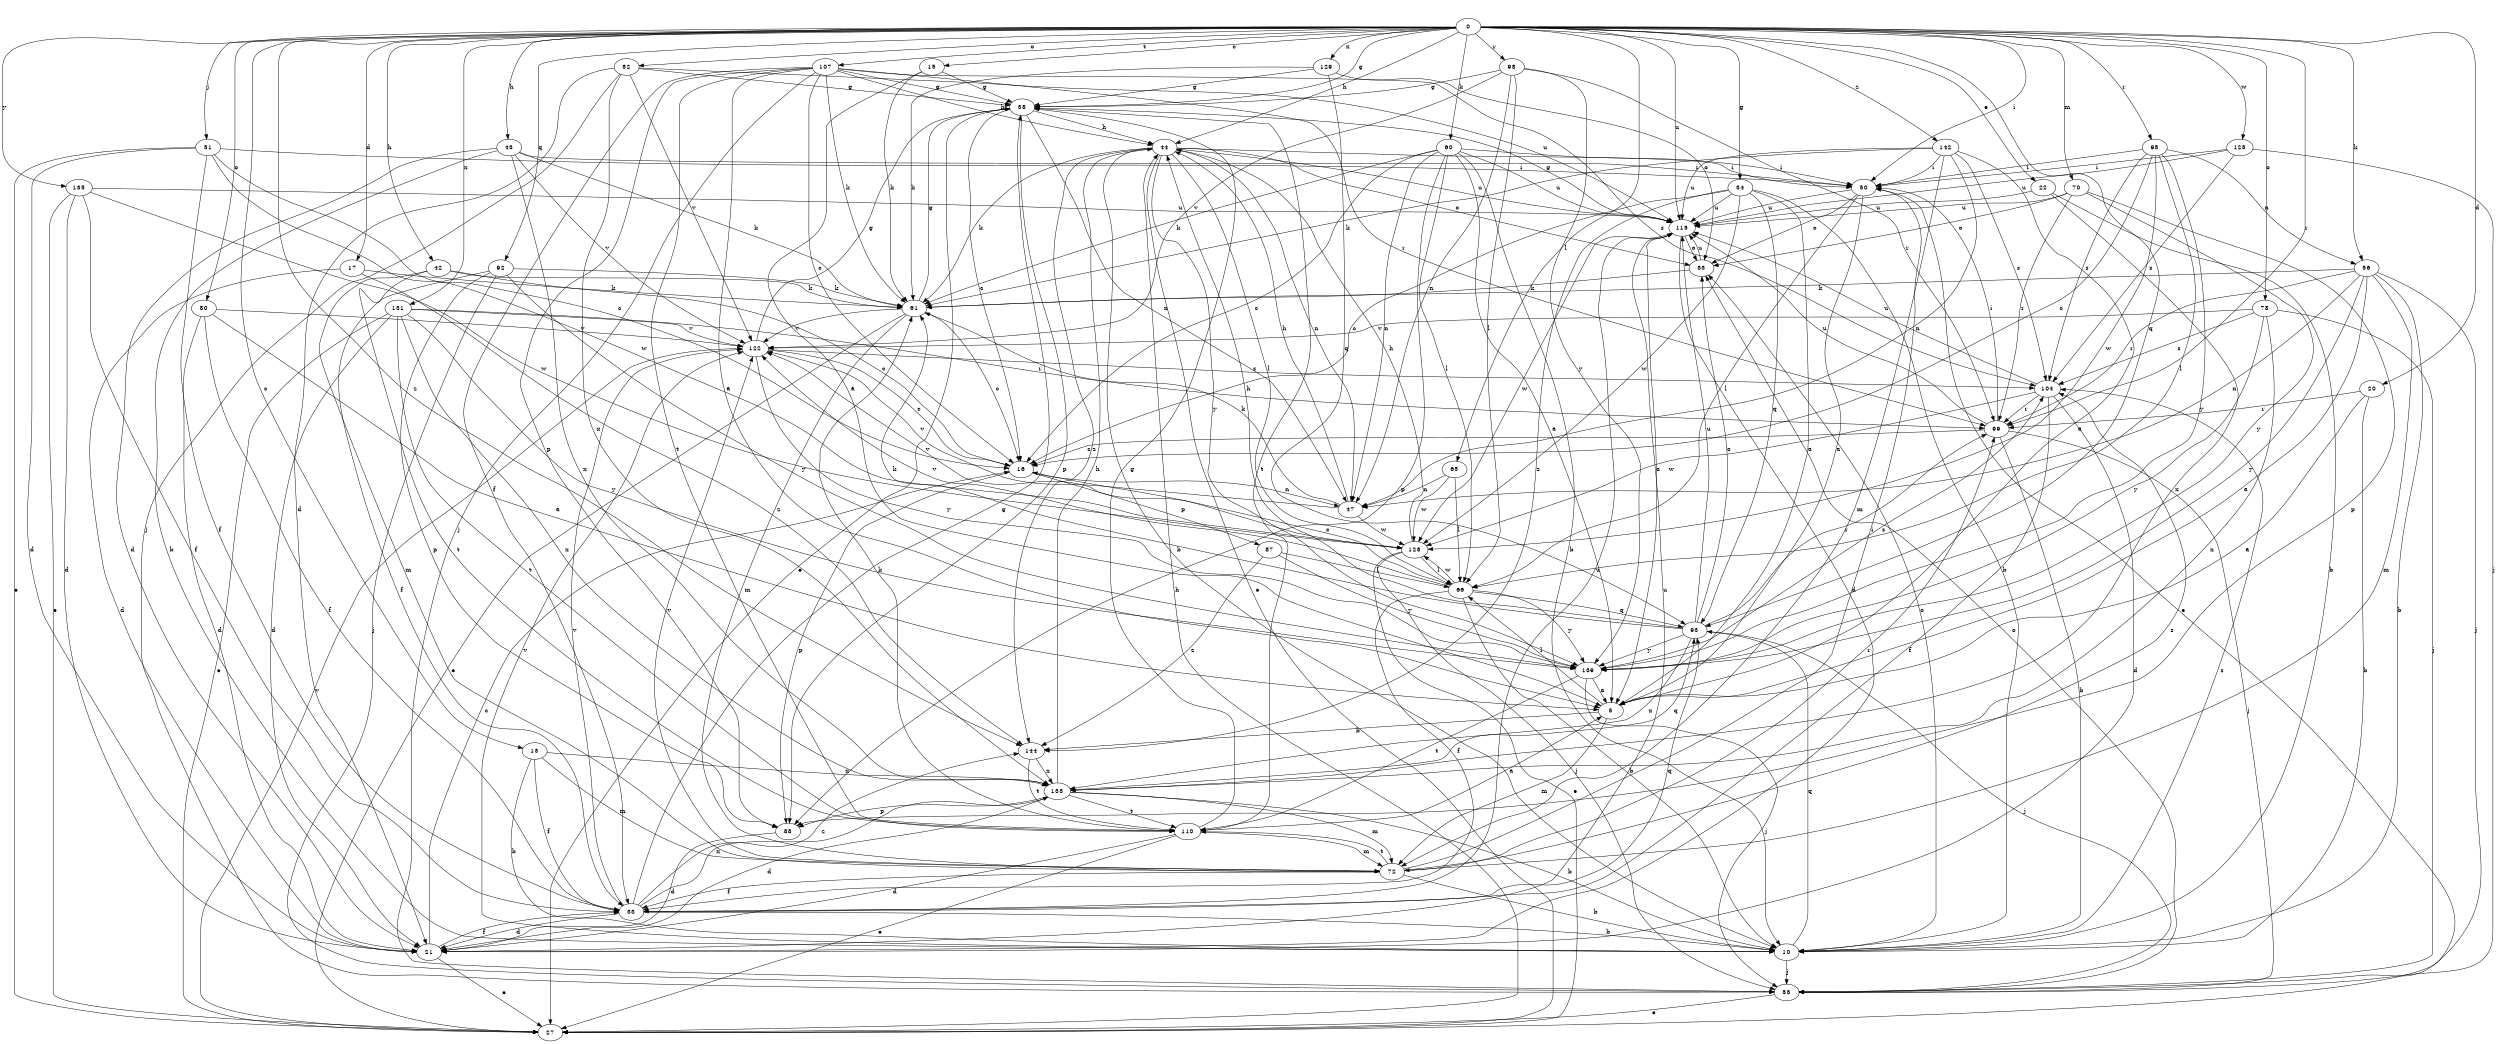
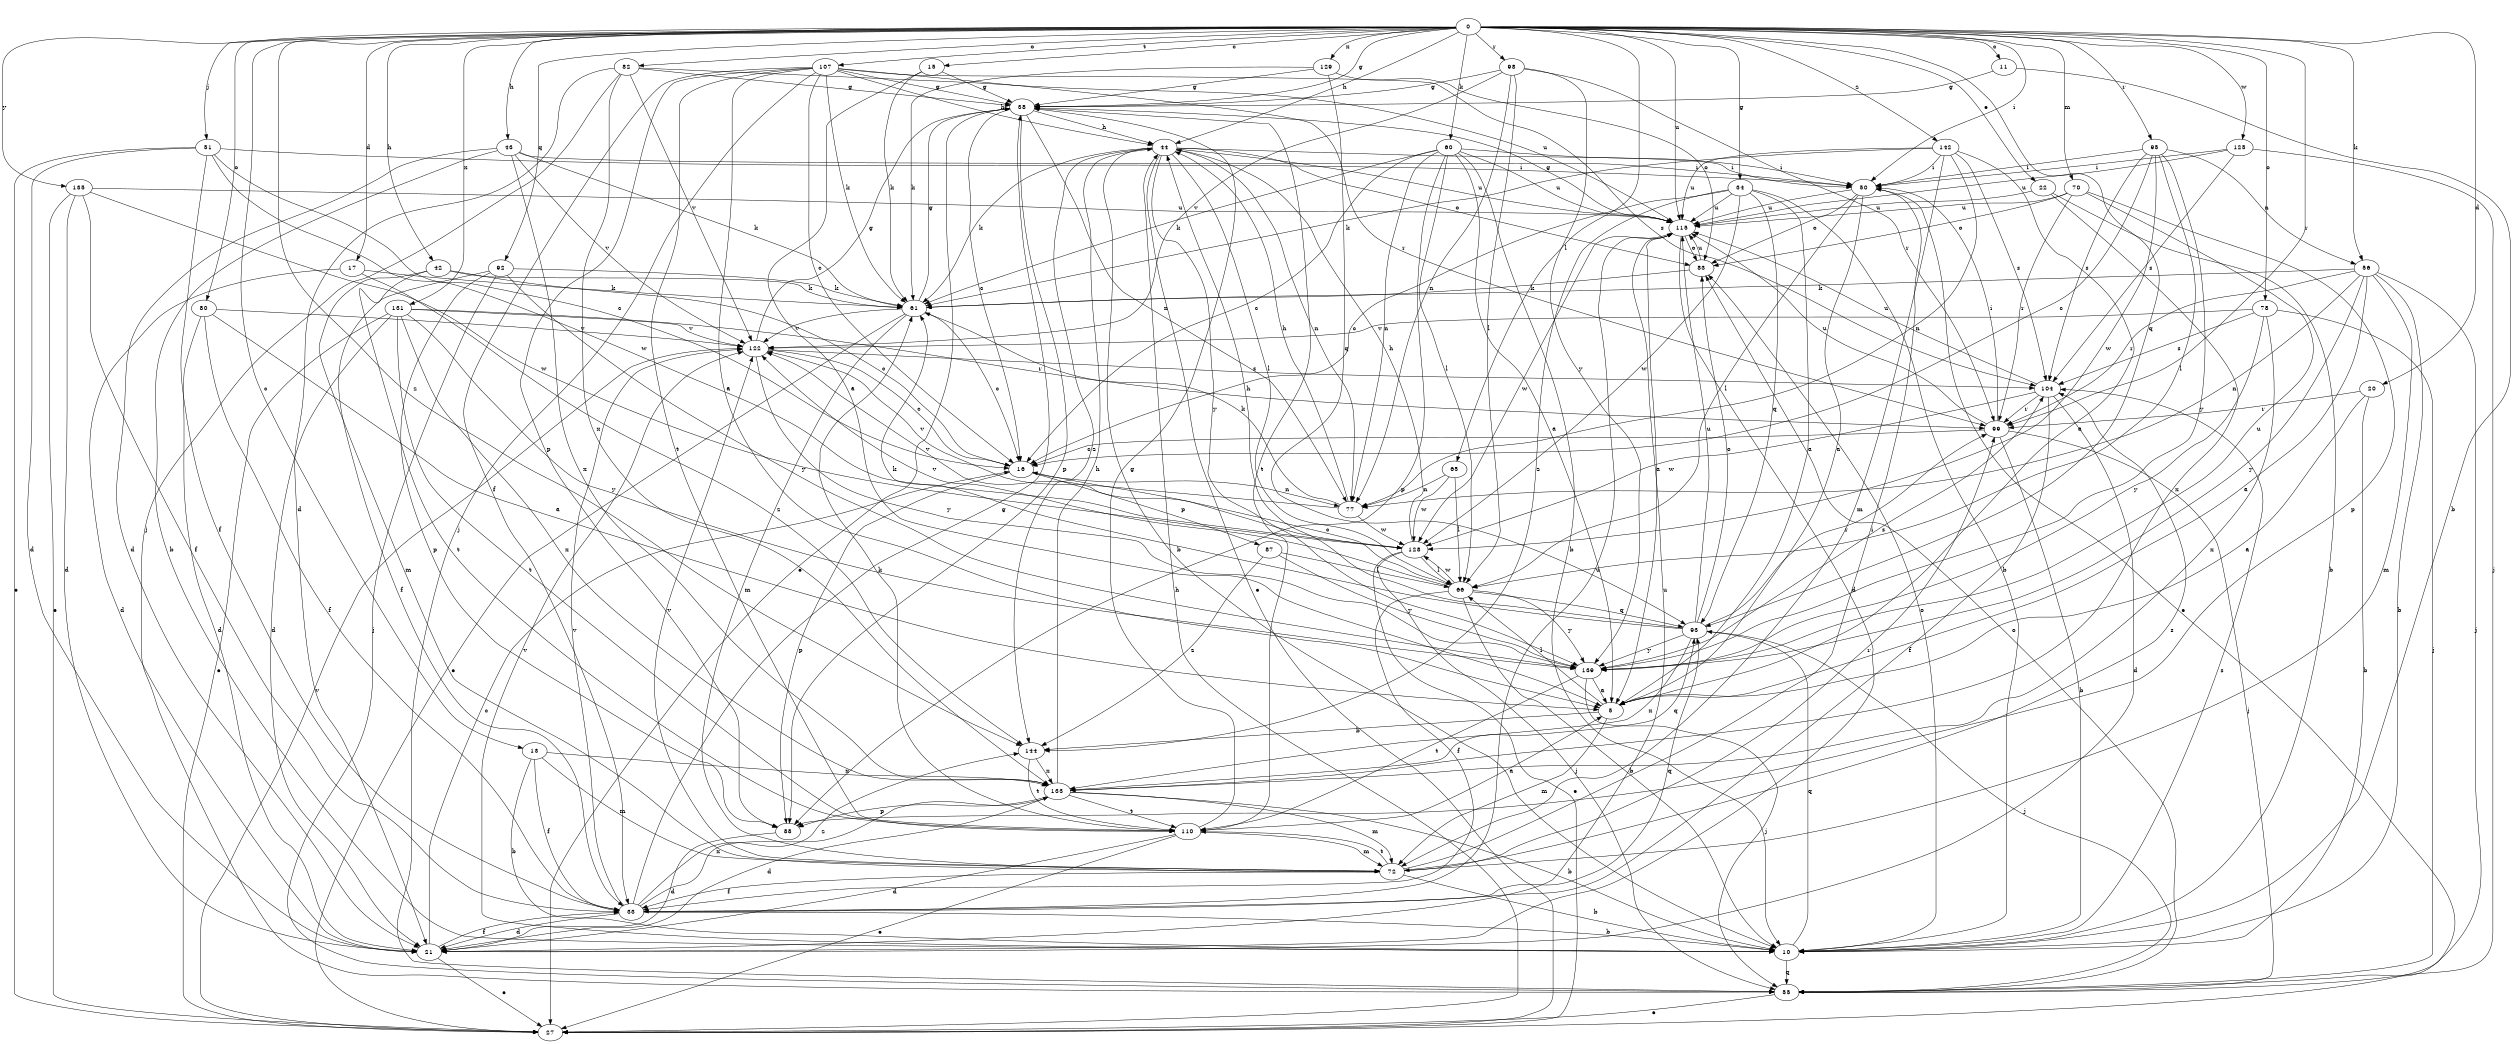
node "11": added
edge "70" -> "139": label "y" -> "u"
node "47": label "47" -> "77"
edge "10" -> "55": label "j" -> "q"
